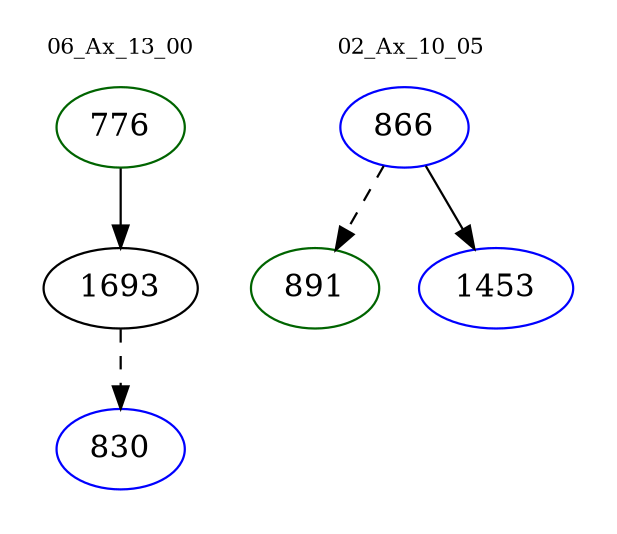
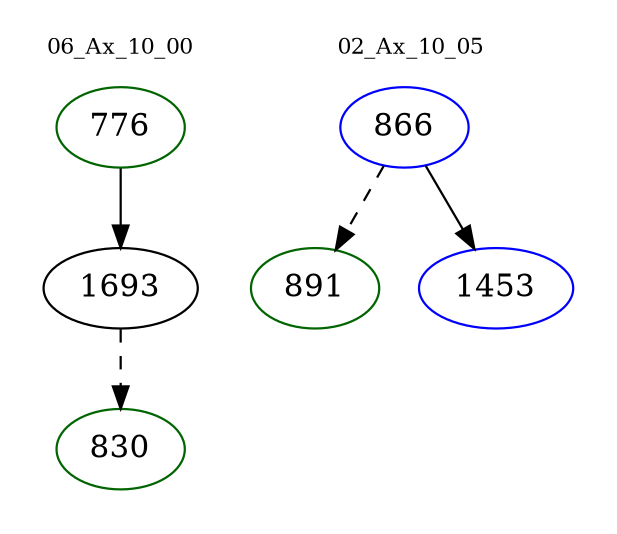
cluster "06_Ax_13_00": label "06_Ax_13_00" -> "06_Ax_10_00"
node "830": color blue -> darkgreen
